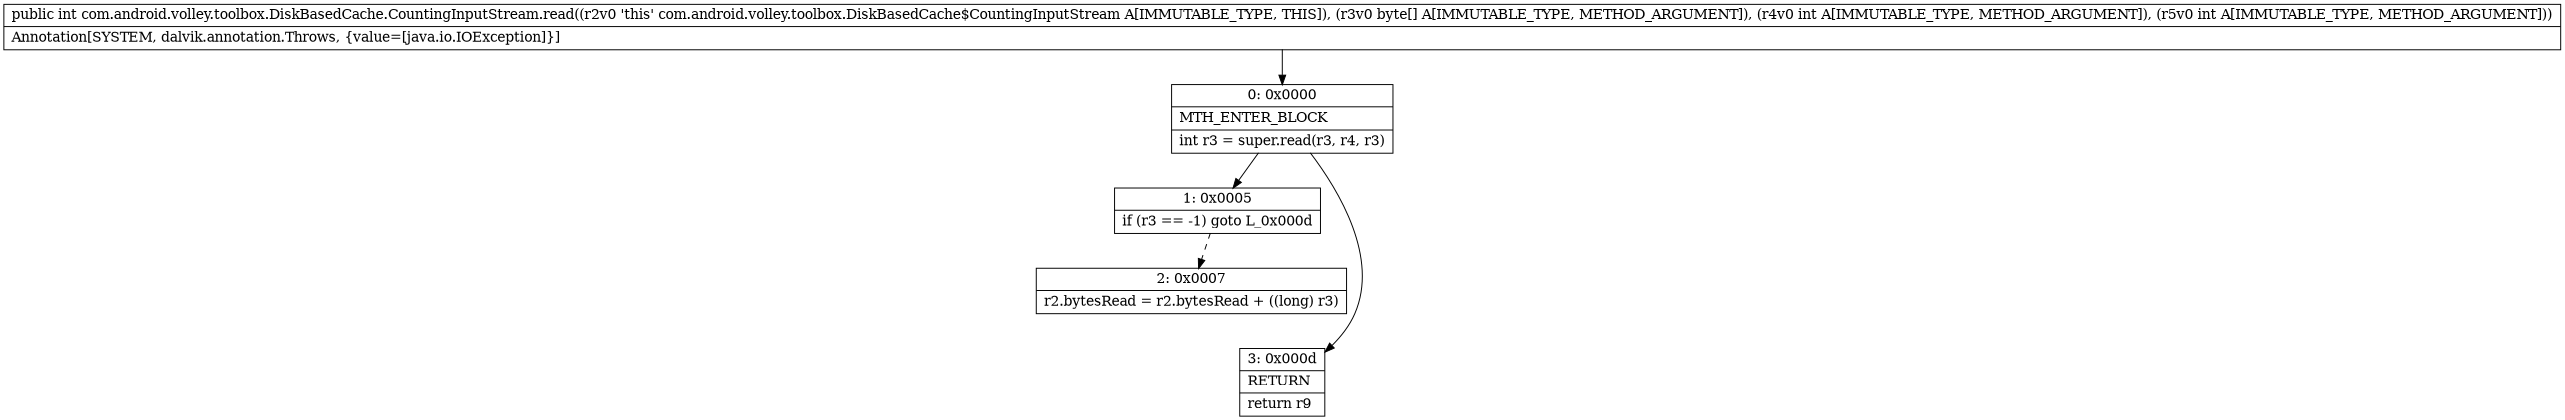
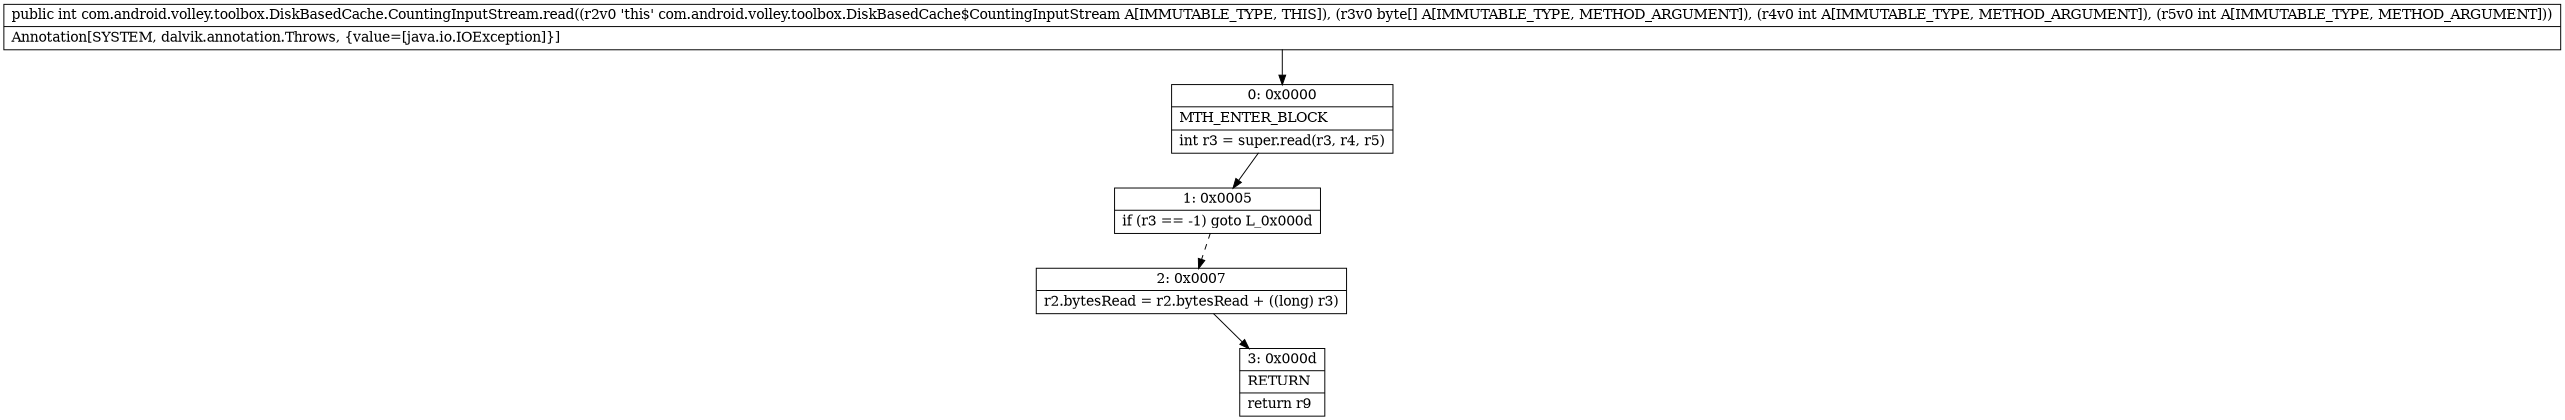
node "0: 0x0000": text "int r3 = super.read(r3, r4, r3)" -> "int r3 = super.read(r3, r4, r5)"
edge "0: 0x0000" -> "3: 0x000d": now "2: 0x0007" -> "3: 0x000d"
